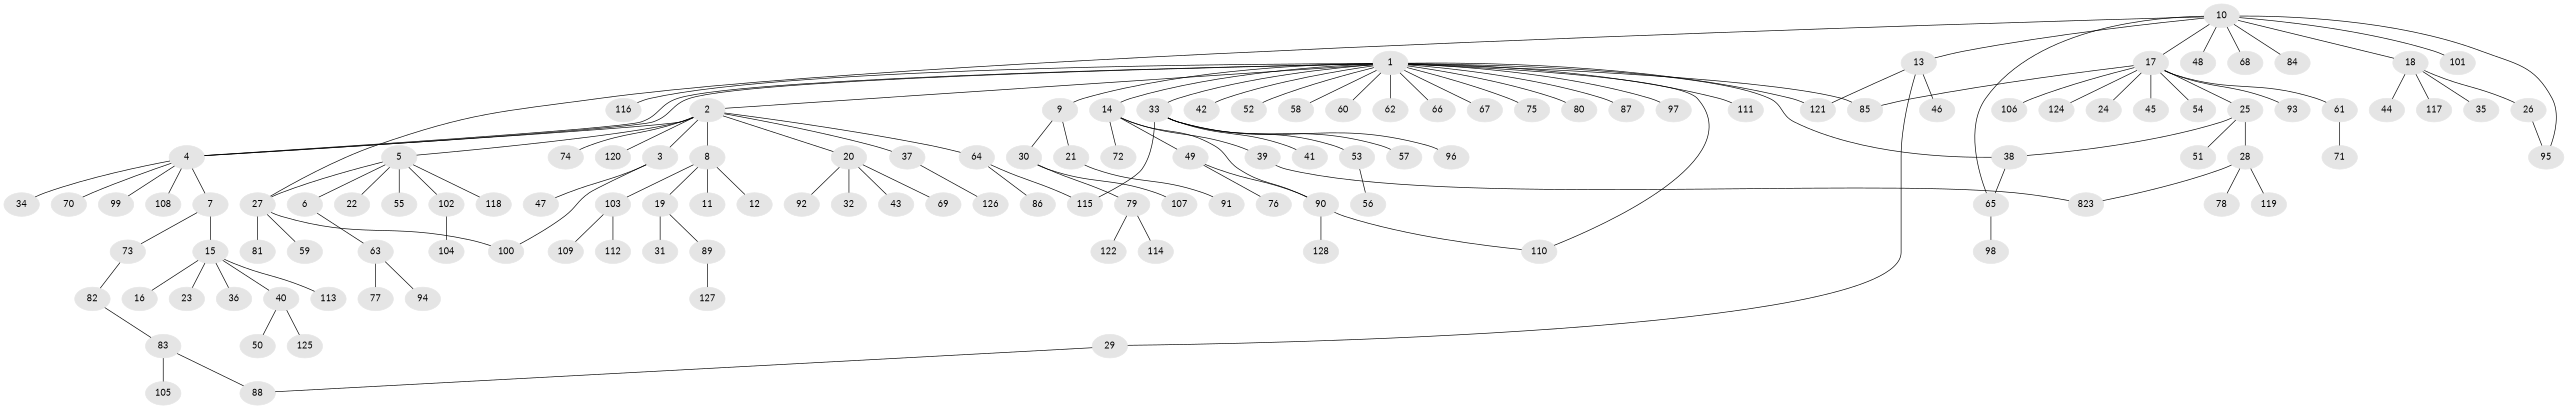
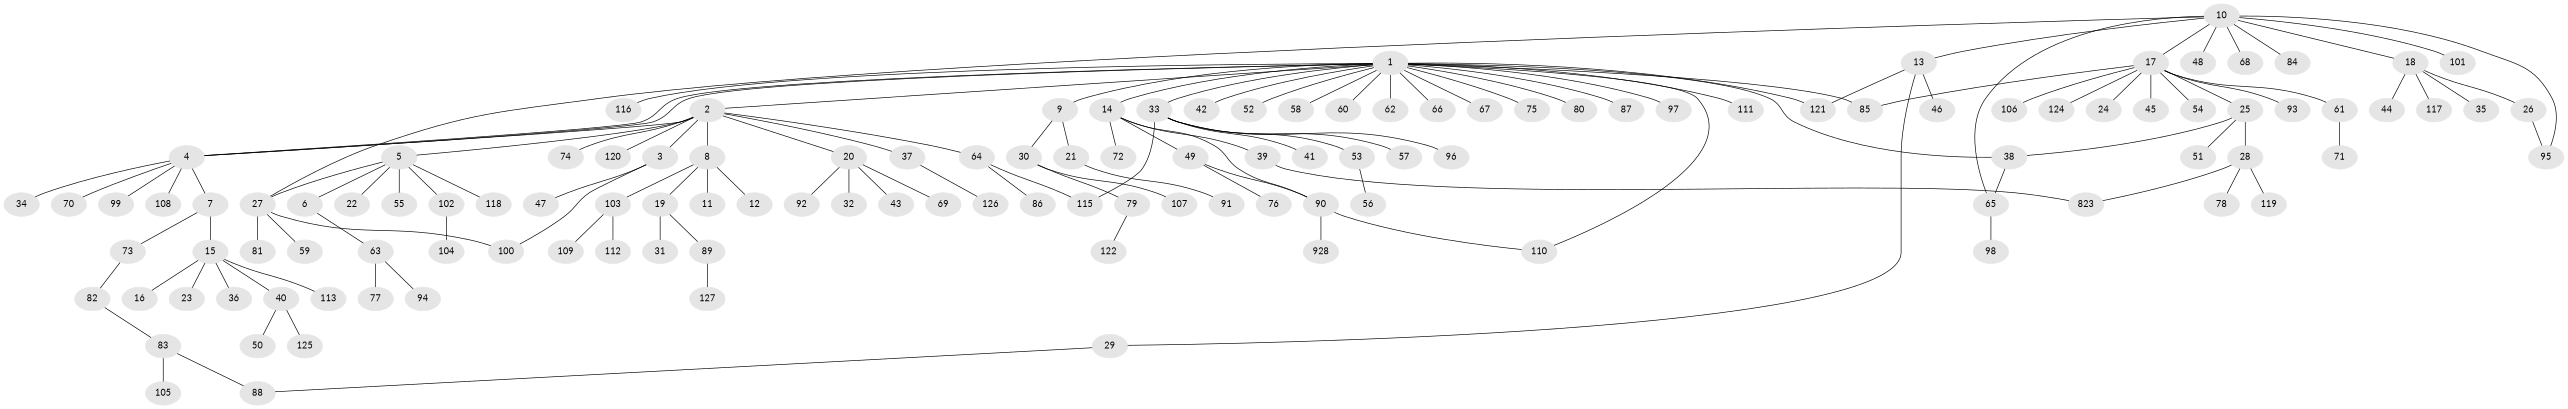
node "114": removed
node "128": label "128" -> "928"
